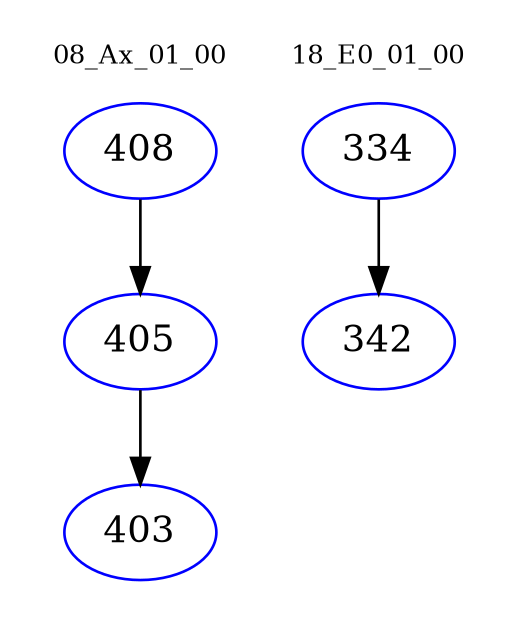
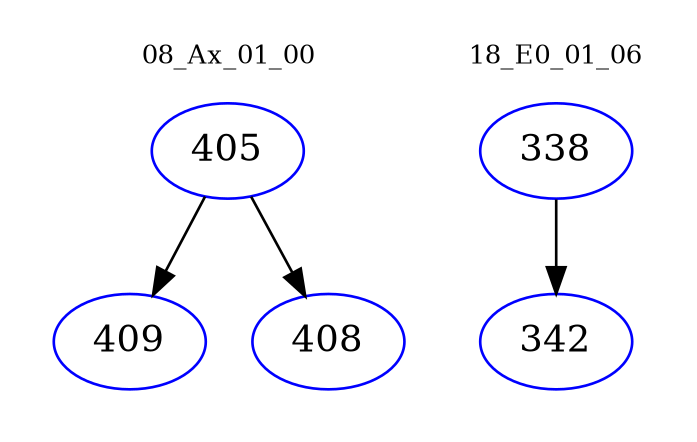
cluster "18_E0_01_00": label "18_E0_01_00" -> "18_E0_01_06"
node "334": label "334" -> "338"
edge "408" -> "405": reversed
node "403": label "403" -> "409"
